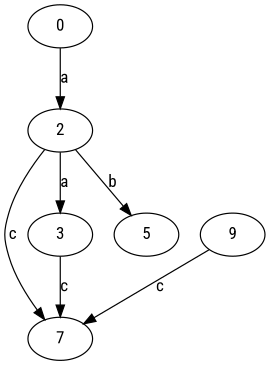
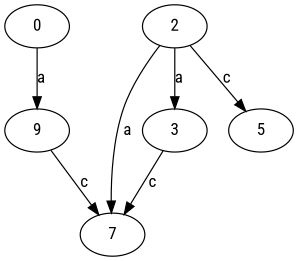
edge "0" -> "2": now "0" -> "9"
edge "2" -> "5": label "b" -> "c"
edge "2" -> "7": label "c" -> "a"
